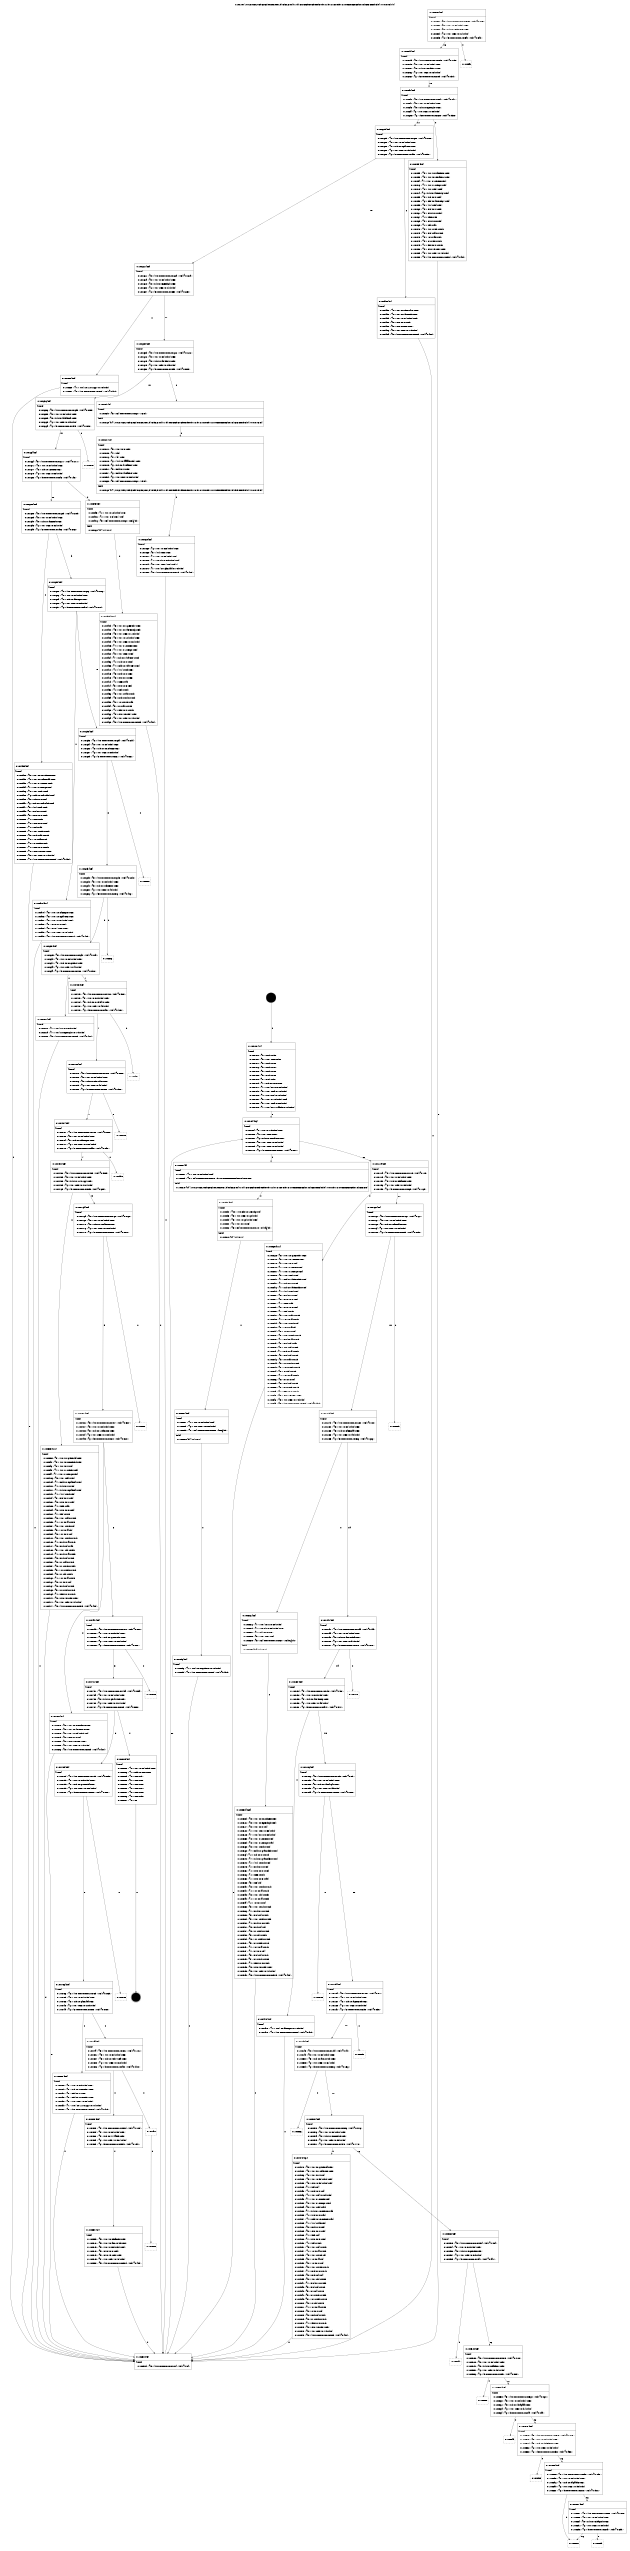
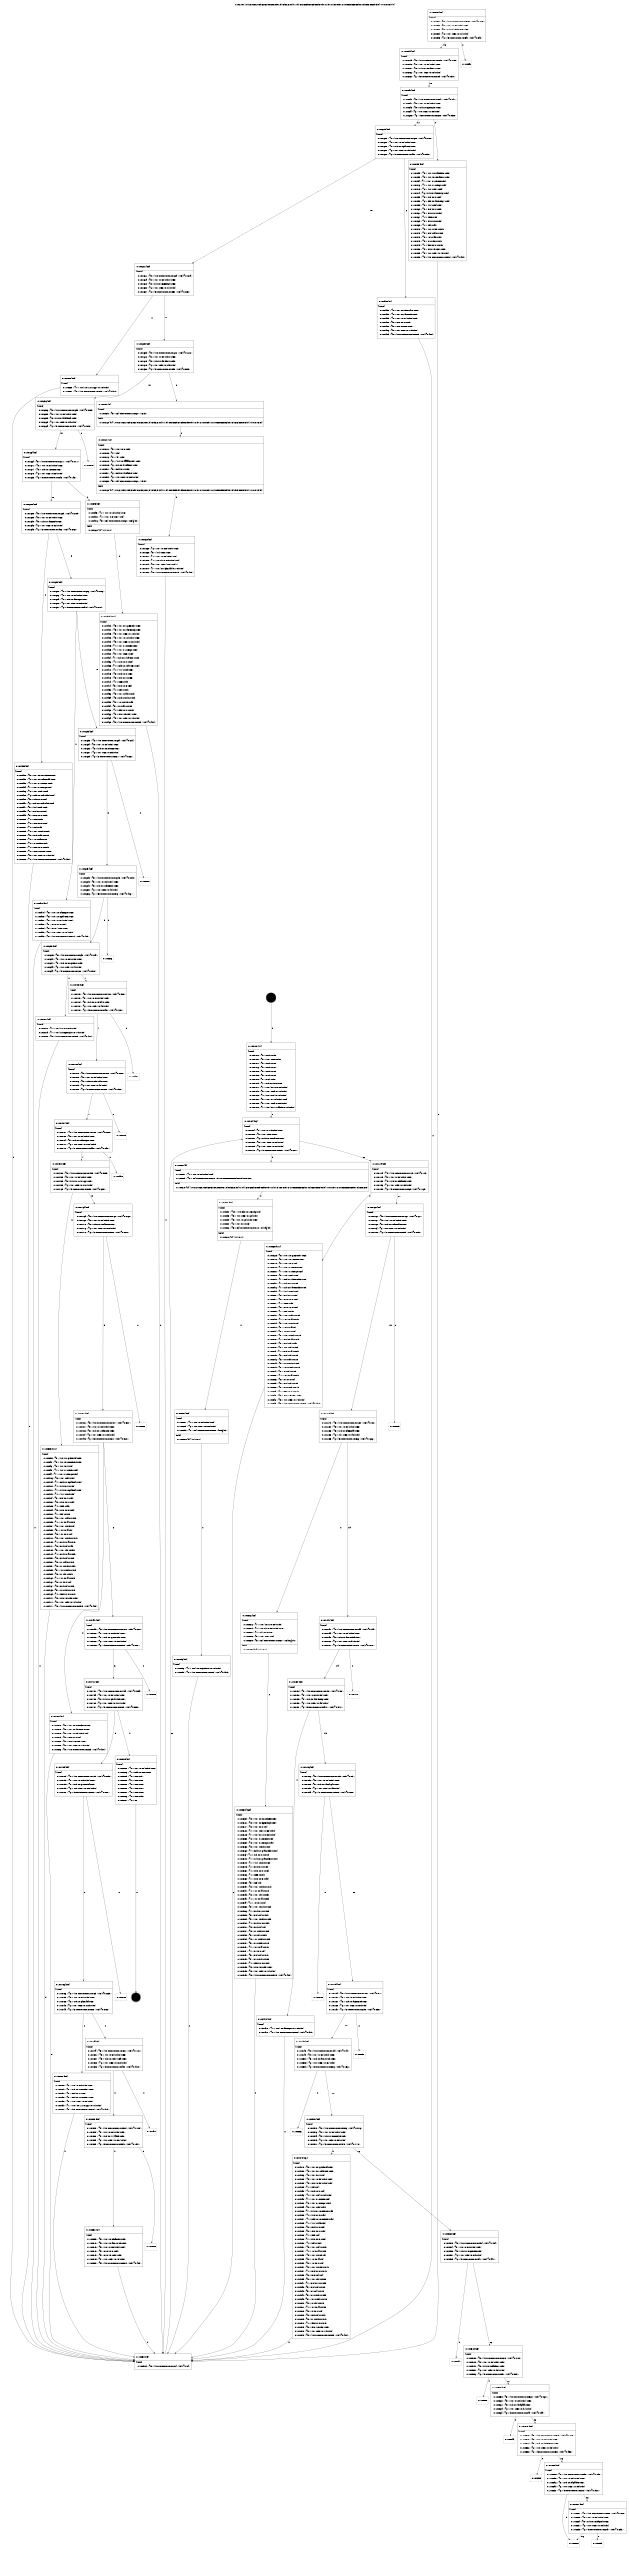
edge "0x401fb0" -> "0x401831": now "0x401818 [25]" -> "0x401831"
